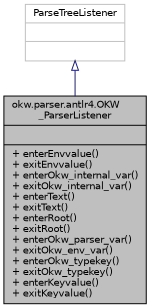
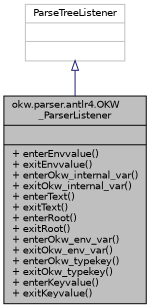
node "okw.parser.antlr4.OKW": text "+ enterOkw_parser_var()" -> "+ enterOkw_env_var()"
